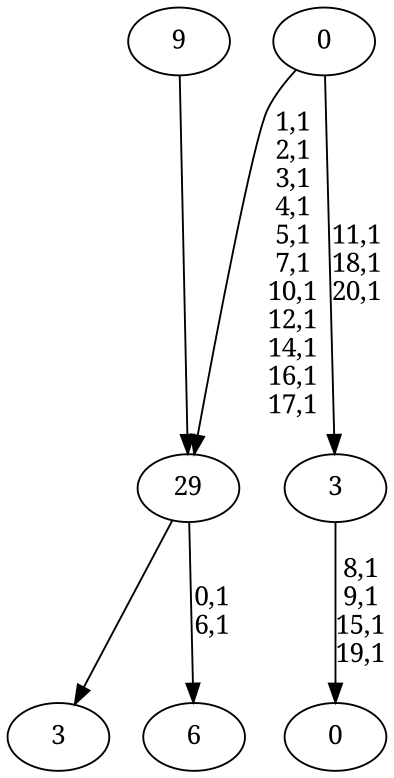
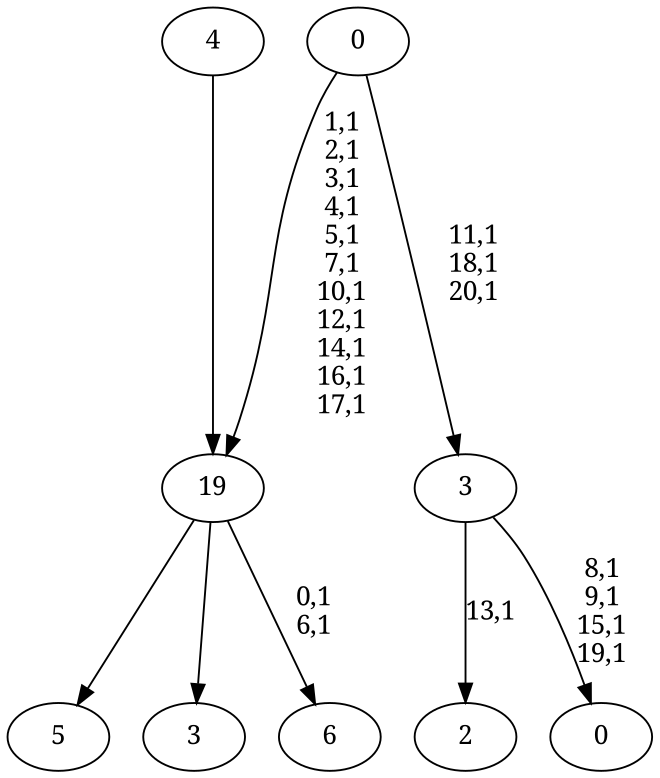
node "9": label "9" -> "4"
node "29": label "29" -> "19"
node "5": added
node "2": added
